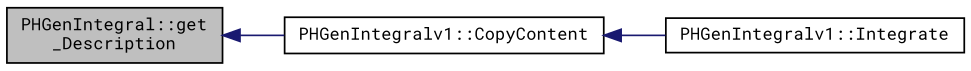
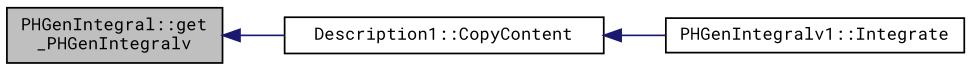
node "PHGenIntegral::get _Description": label "PHGenIntegral::get _Description" -> "PHGenIntegral::get _PHGenIntegralv"
node "PHGenIntegralv1::CopyContent": label "PHGenIntegralv1::CopyContent" -> "Description1::CopyContent"
